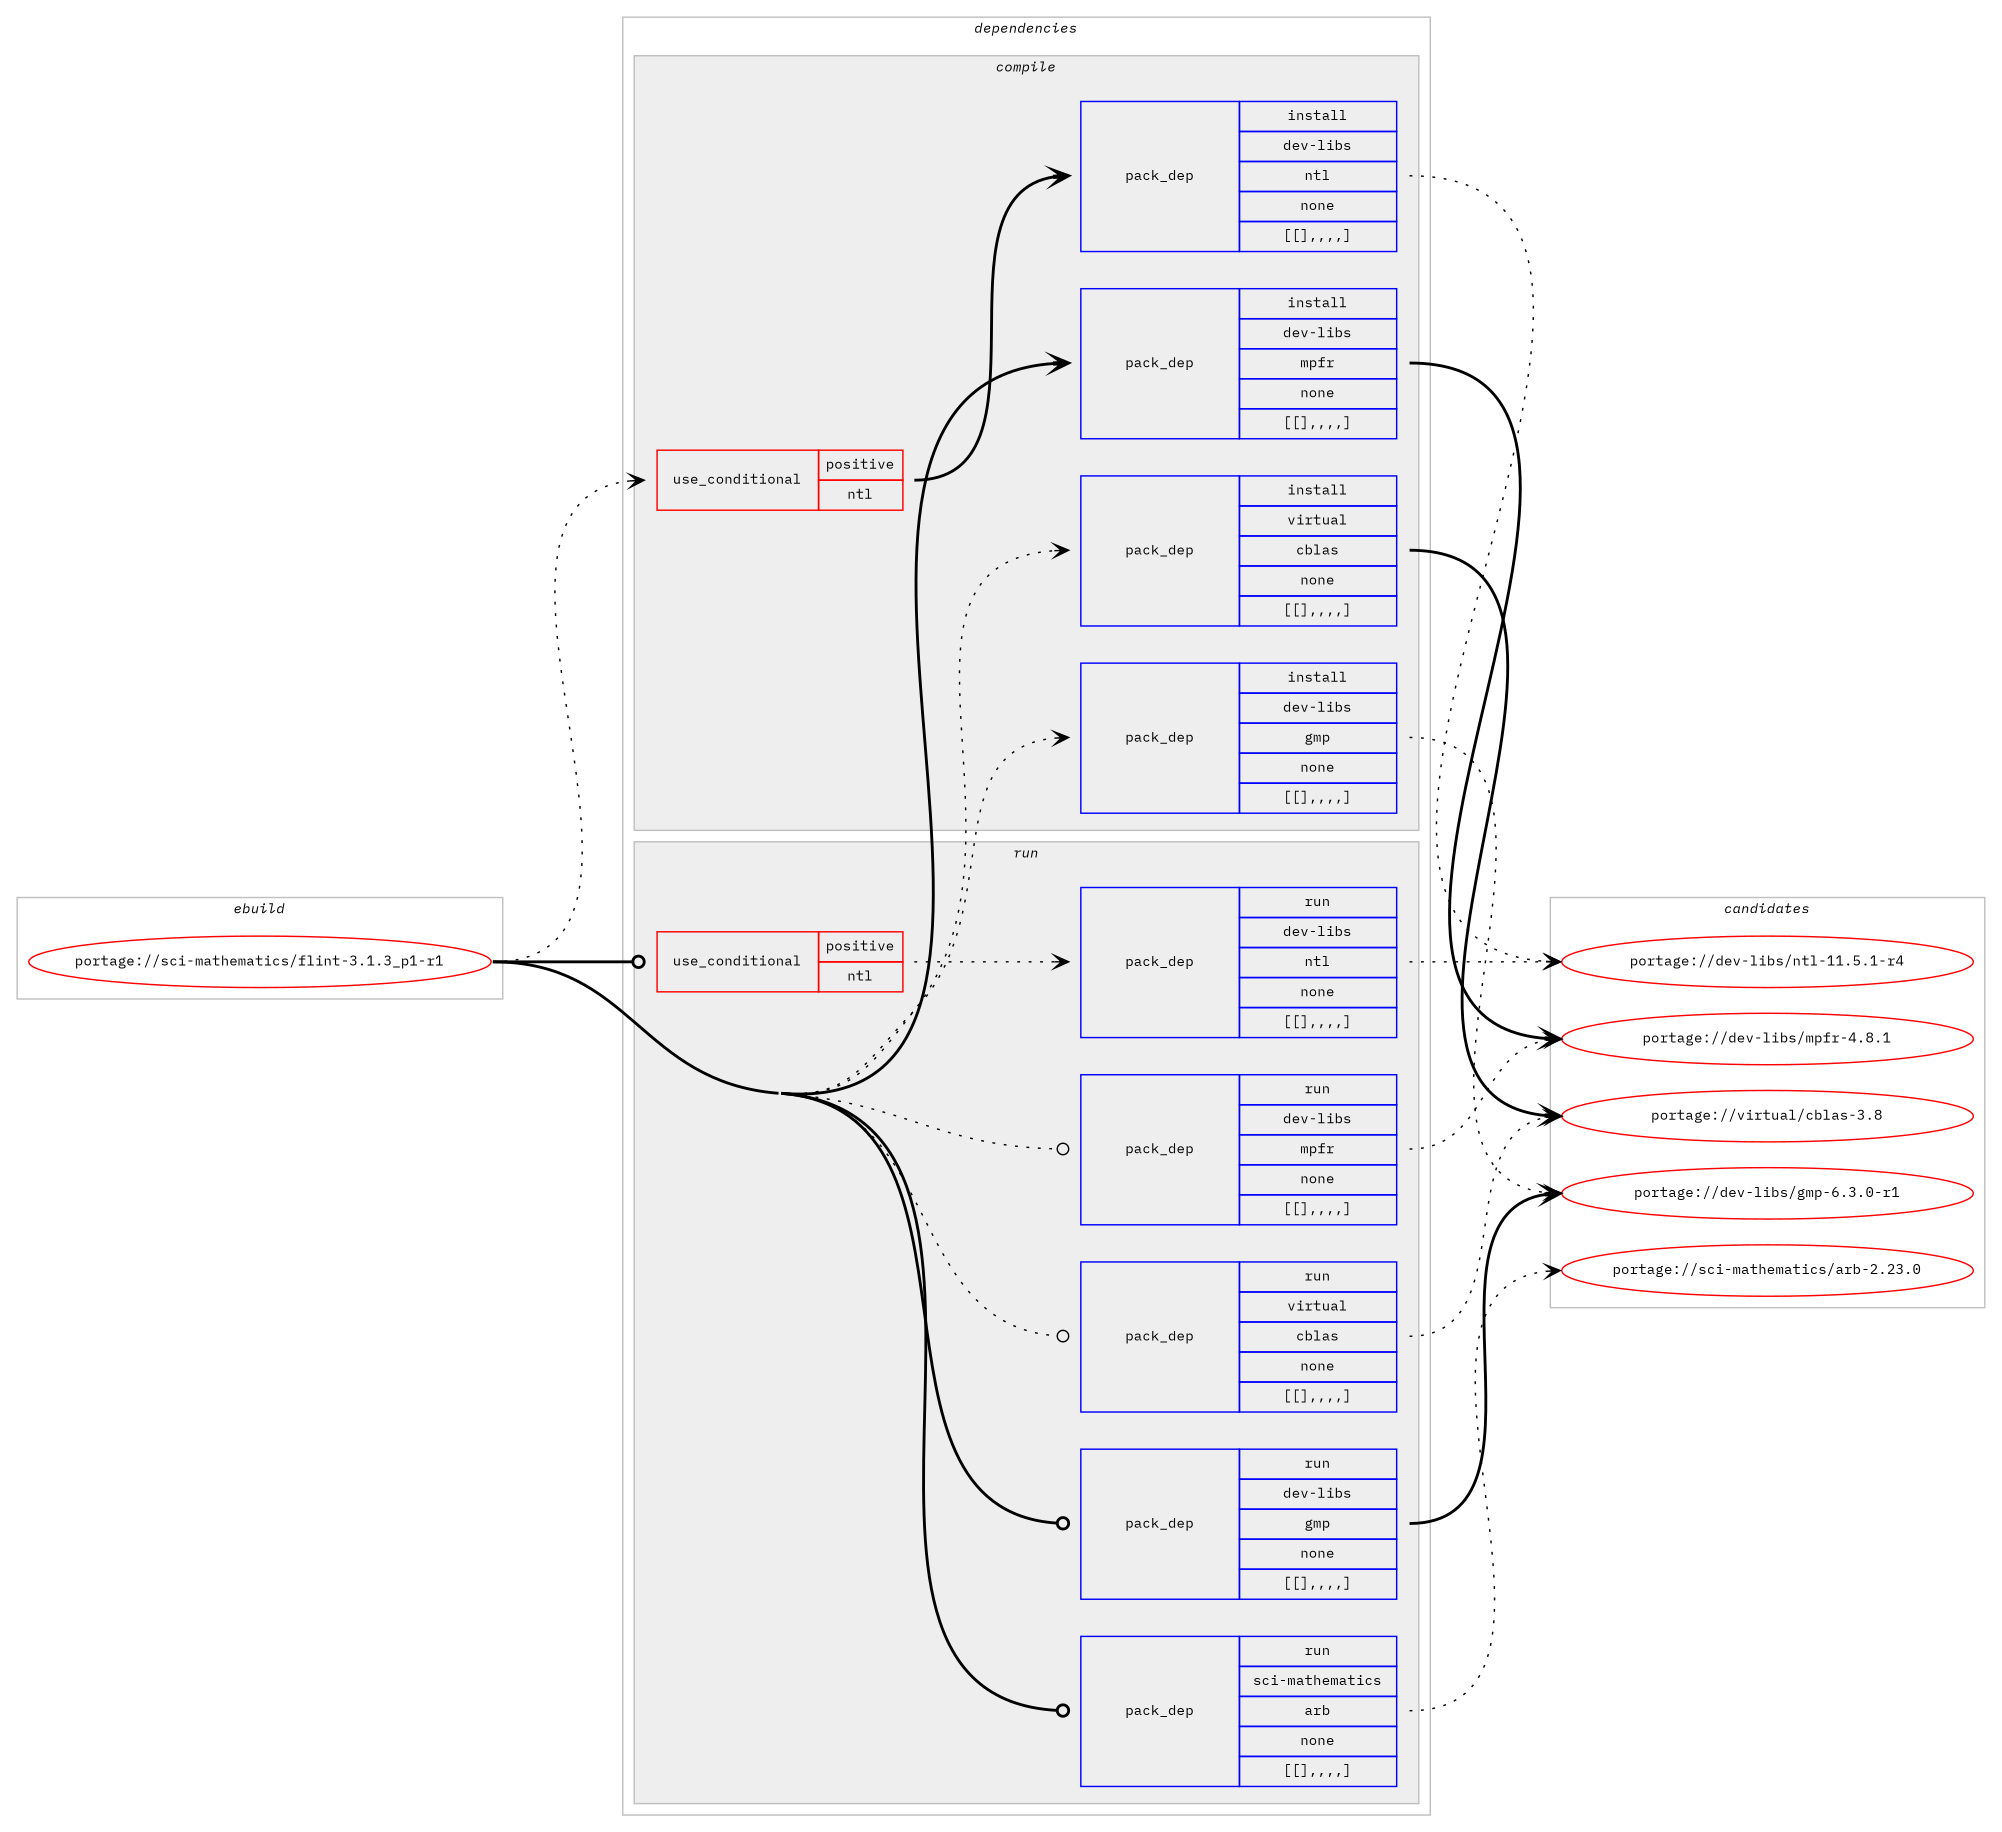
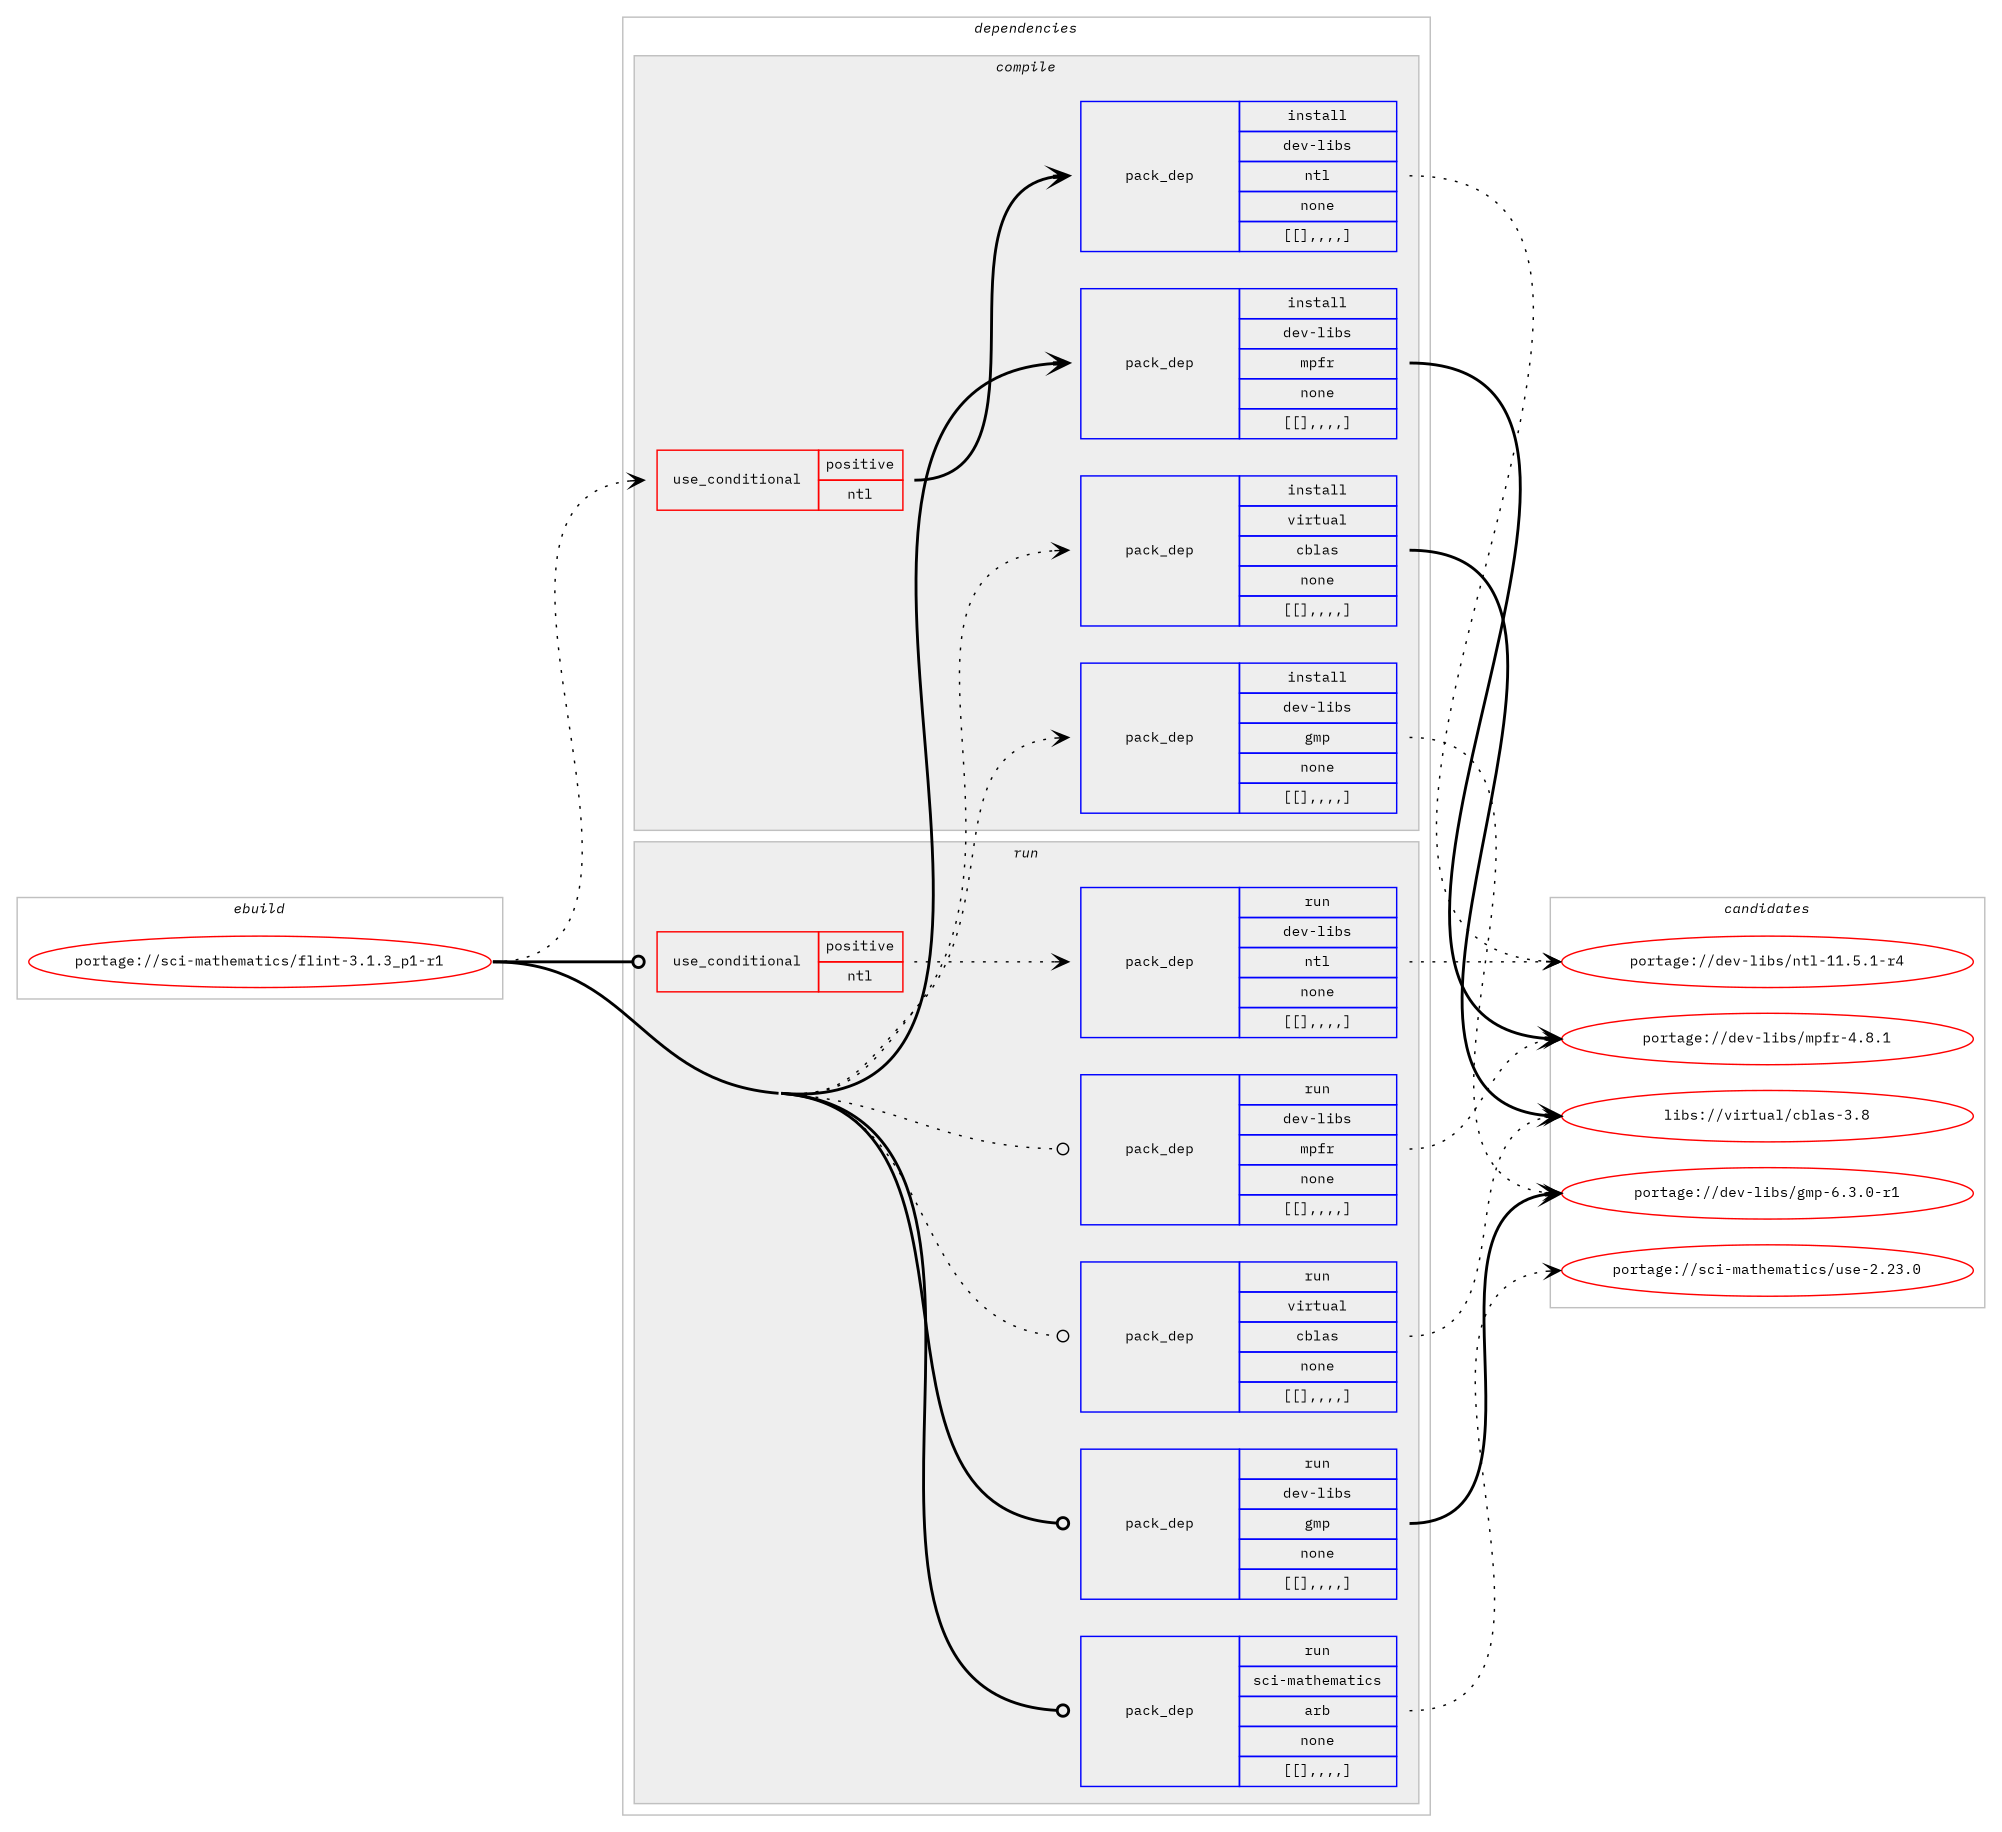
node "portage://virtual/cblas-3.8": label "portage://virtual/cblas-3.8" -> "libs://virtual/cblas-3.8"
node "portage://sci-mathematics/arb-2.23.0": label "portage://sci-mathematics/arb-2.23.0" -> "portage://sci-mathematics/use-2.23.0"
